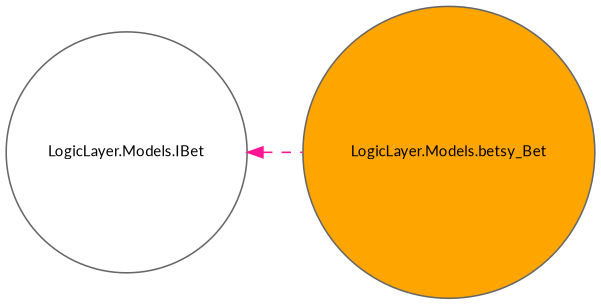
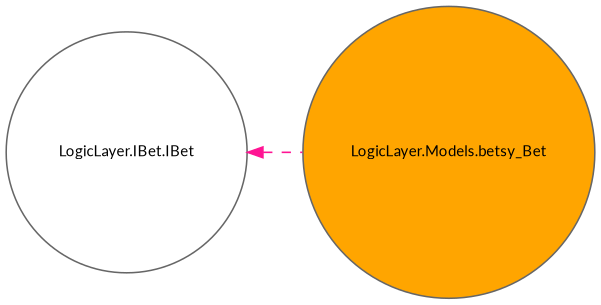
node "LogicLayer.Models.IBet": label "LogicLayer.Models.IBet" -> "LogicLayer.IBet.IBet"
